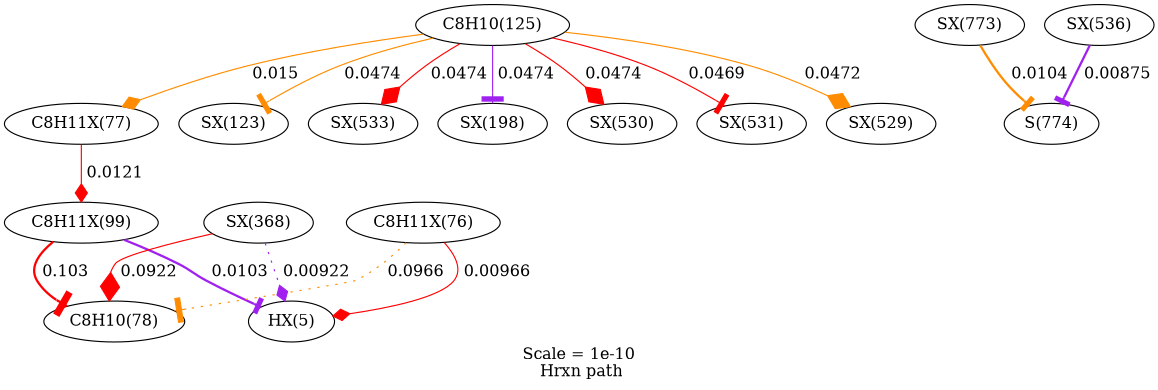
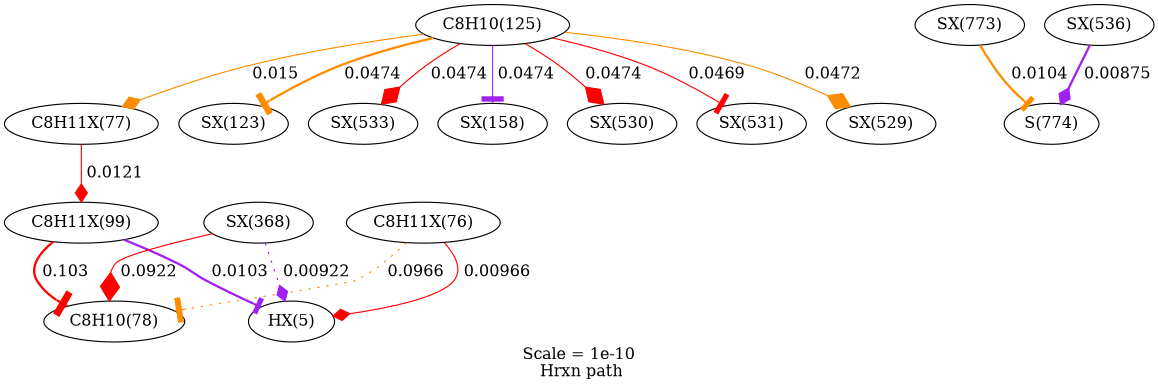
edge "C8H10(125)" -> "SX(123)": style solid -> bold
edge "SX(536)" -> "S(774)": arrowhead tee -> diamond
node "SX(198)": label "SX(198)" -> "SX(158)"
